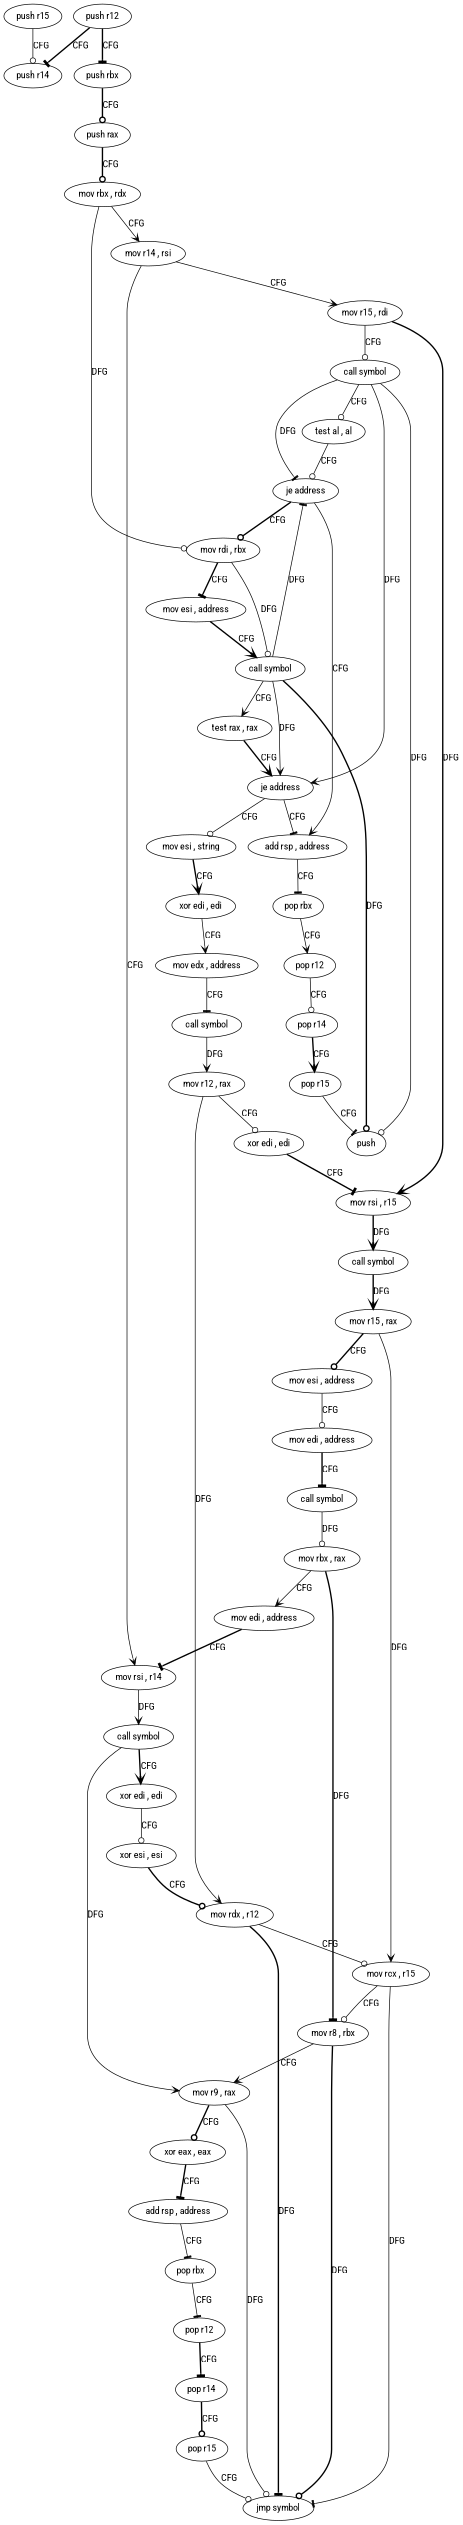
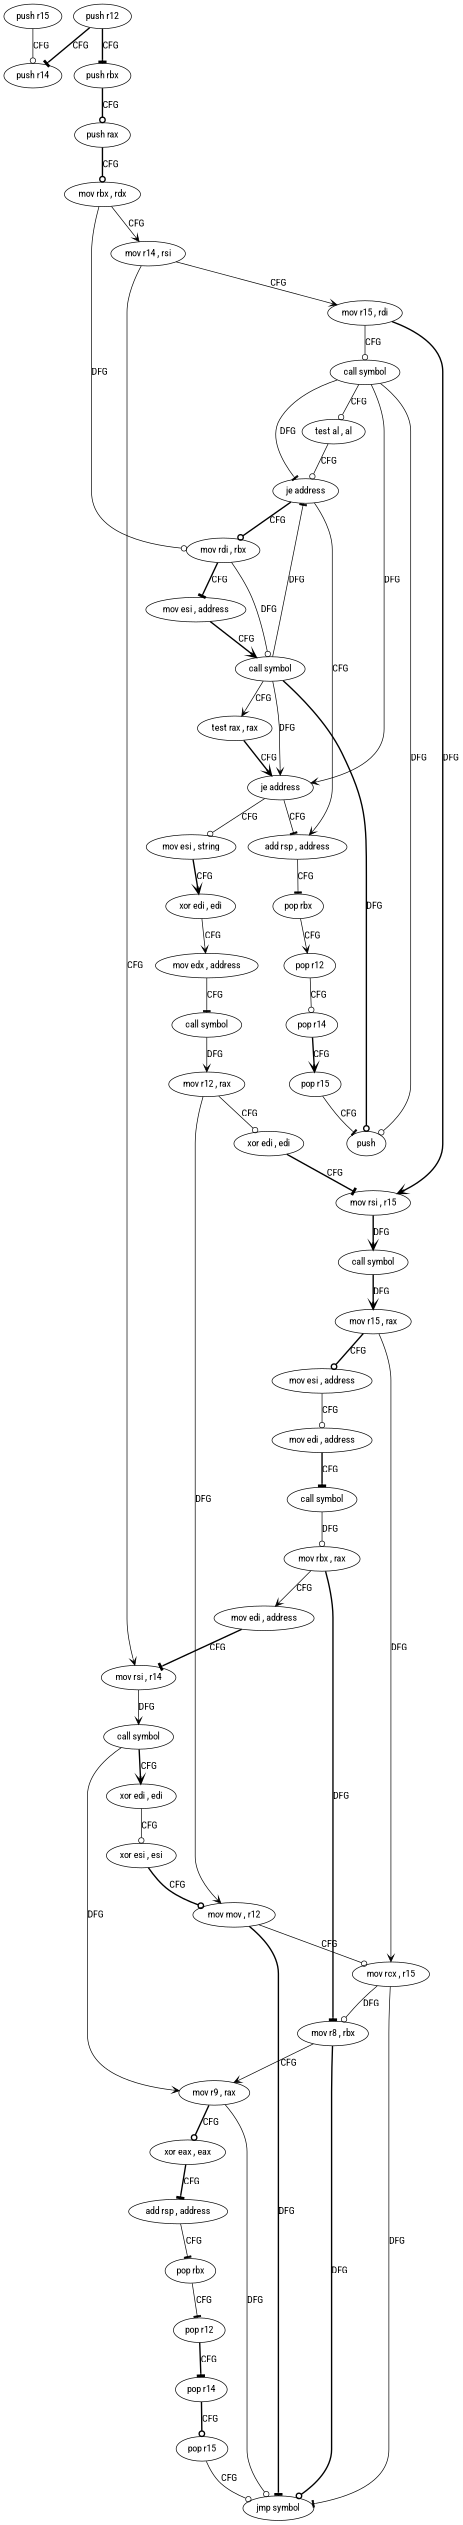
node "mov rdx , r12": label "mov rdx , r12" -> "mov mov , r12"
edge "mov rcx , r15" -> "mov r8 , rbx": label "CFG" -> "DFG"
